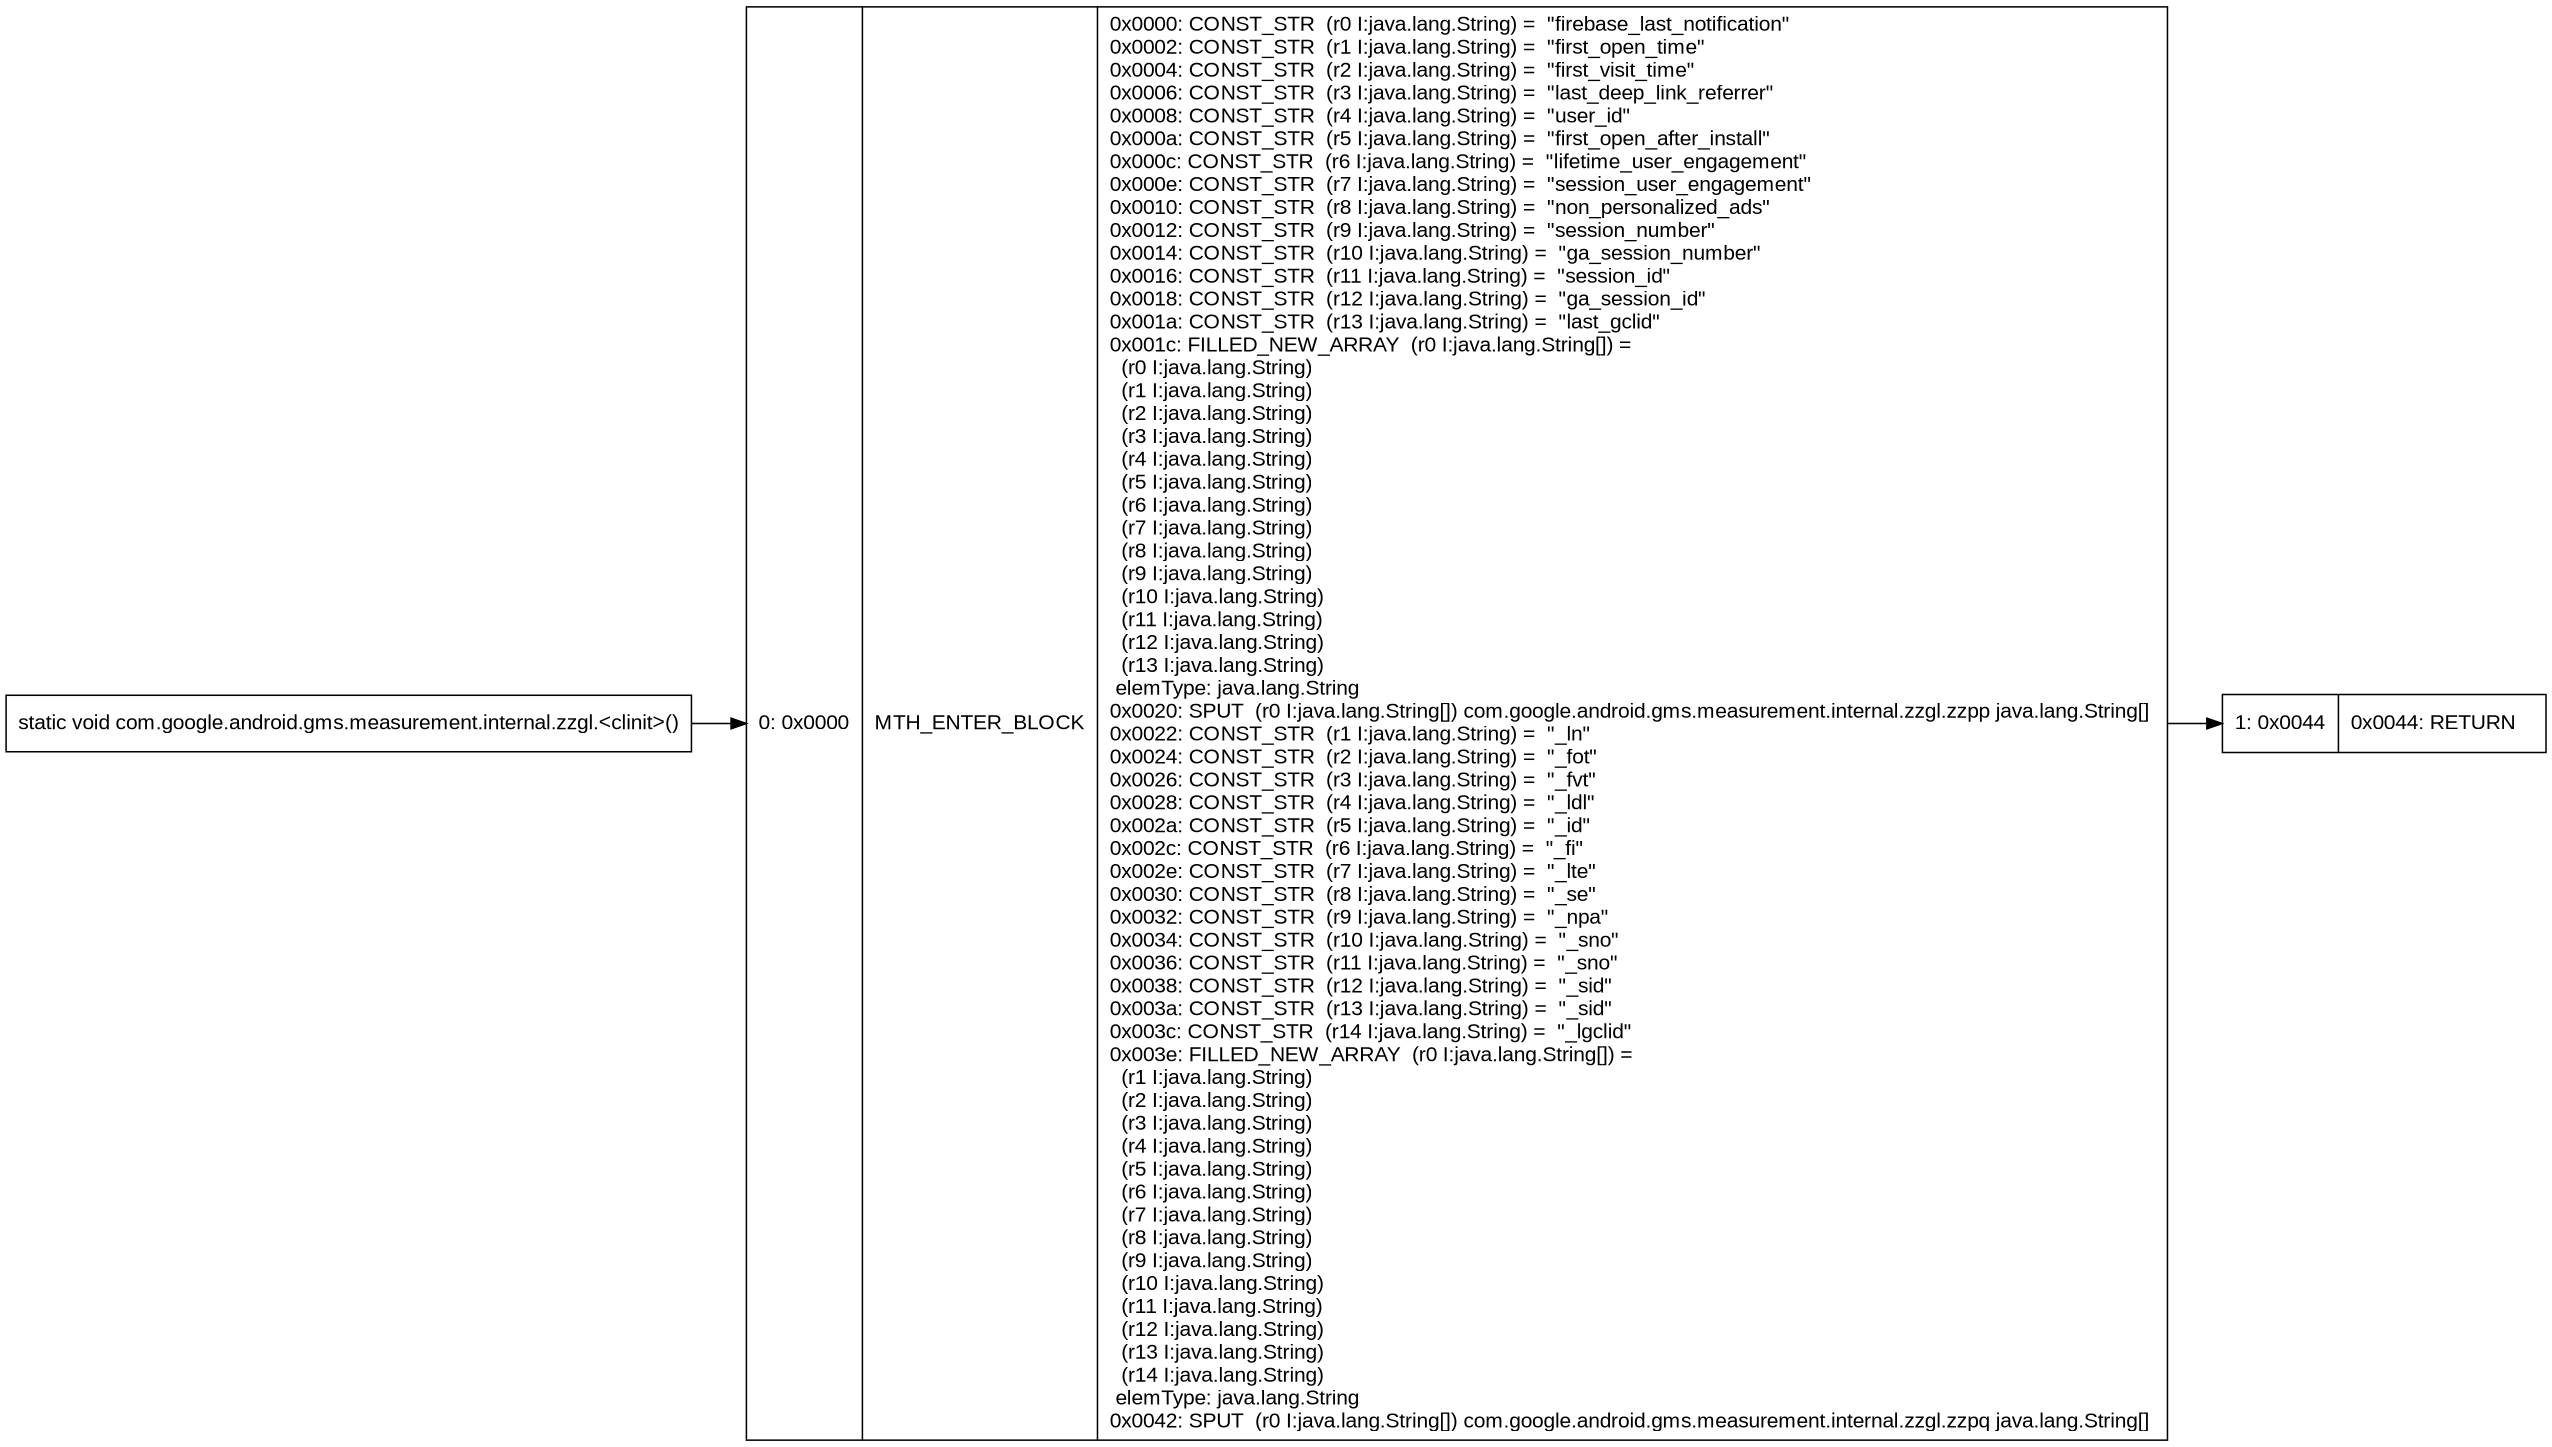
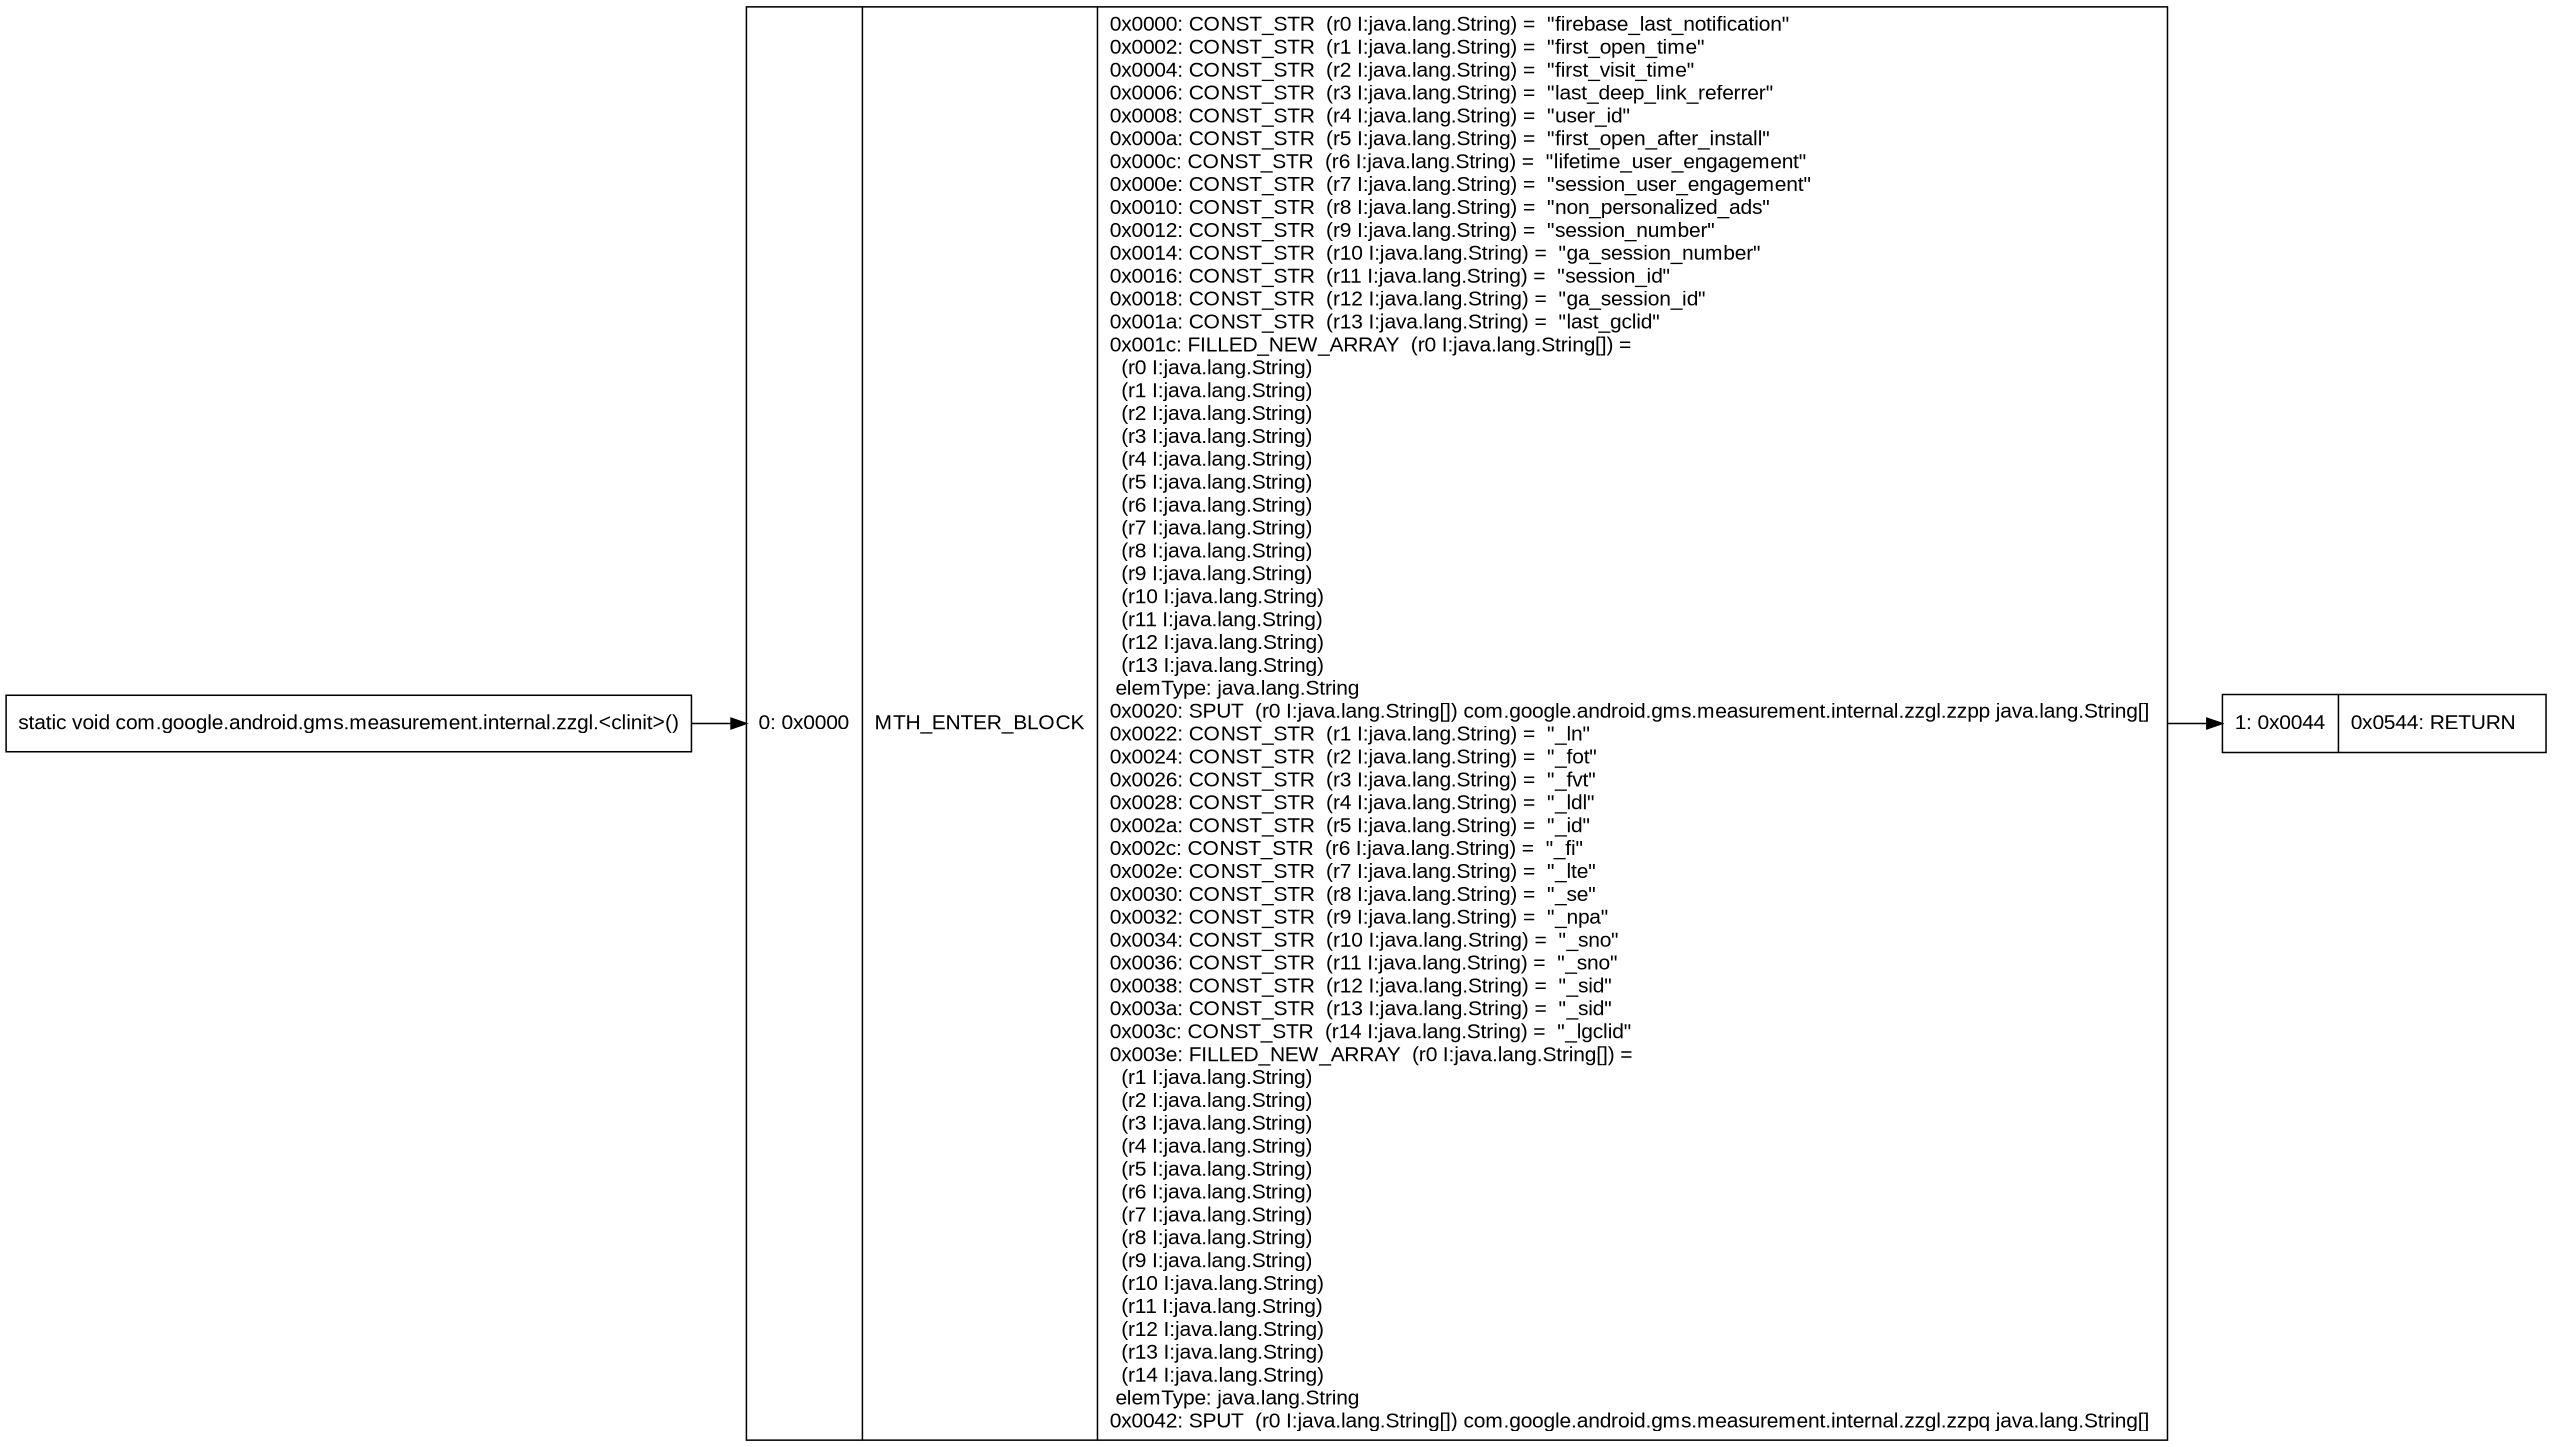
node "1: 0x0044": text "0x0044: RETURN" -> "0x0544: RETURN"
